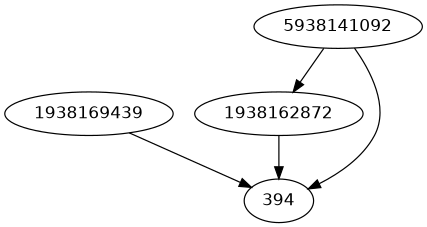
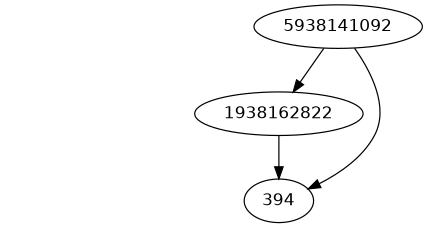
node "1938169439": removed
node "1938162872": label "1938162872" -> "1938162822"
